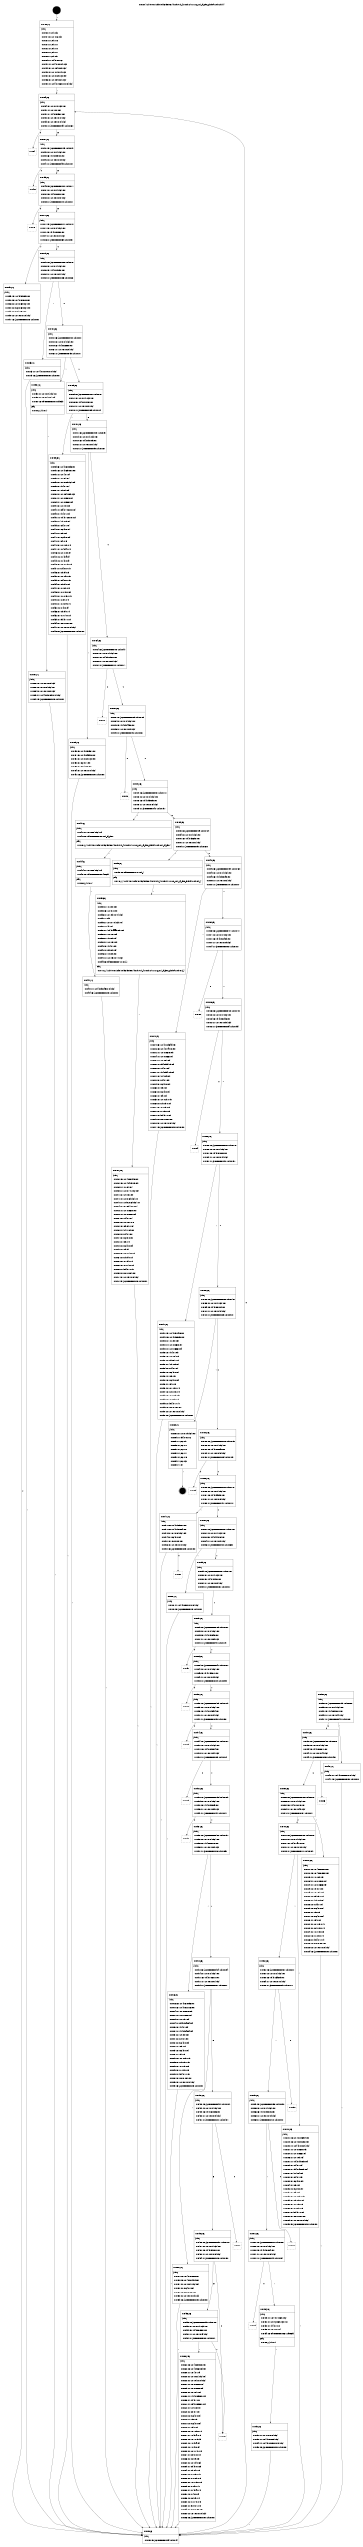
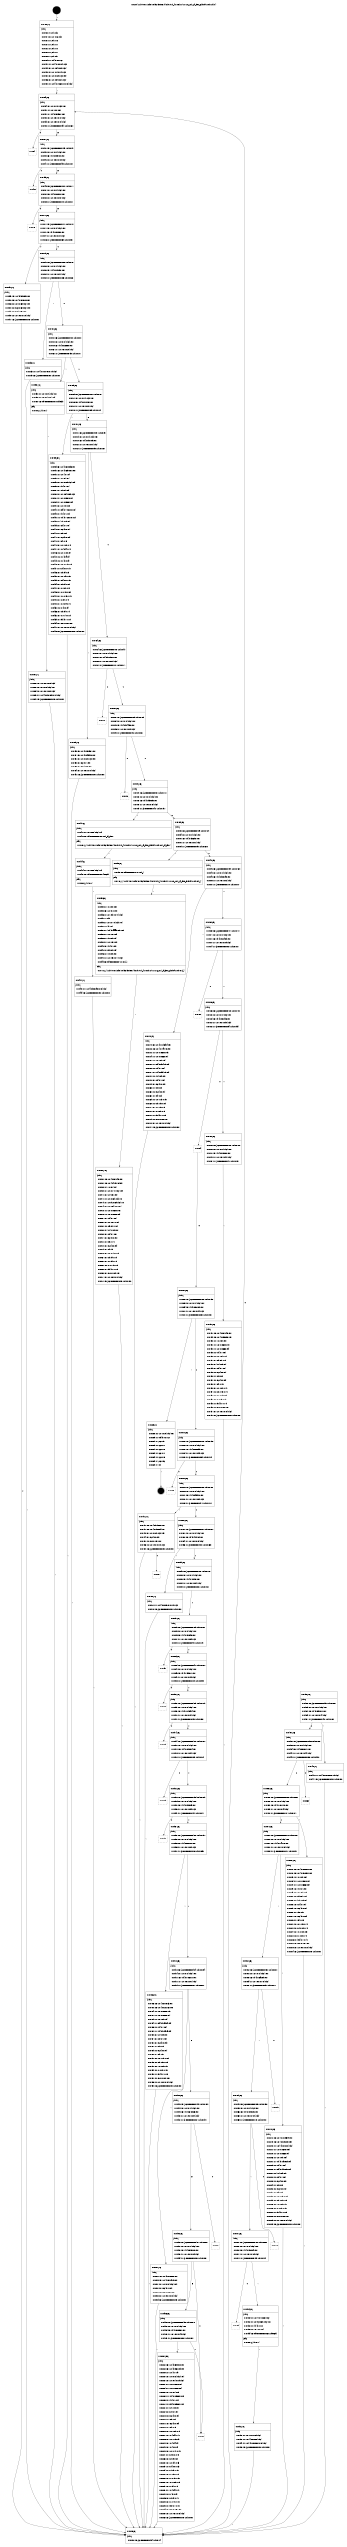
edge "0x401a3e [25]" -> "0x401a57 [25]": now "0x4023df" -> "0x401a57 [25]"
